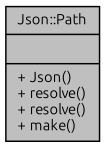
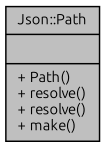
node "Json::Path": text "+ Json()" -> "+ Path()"
